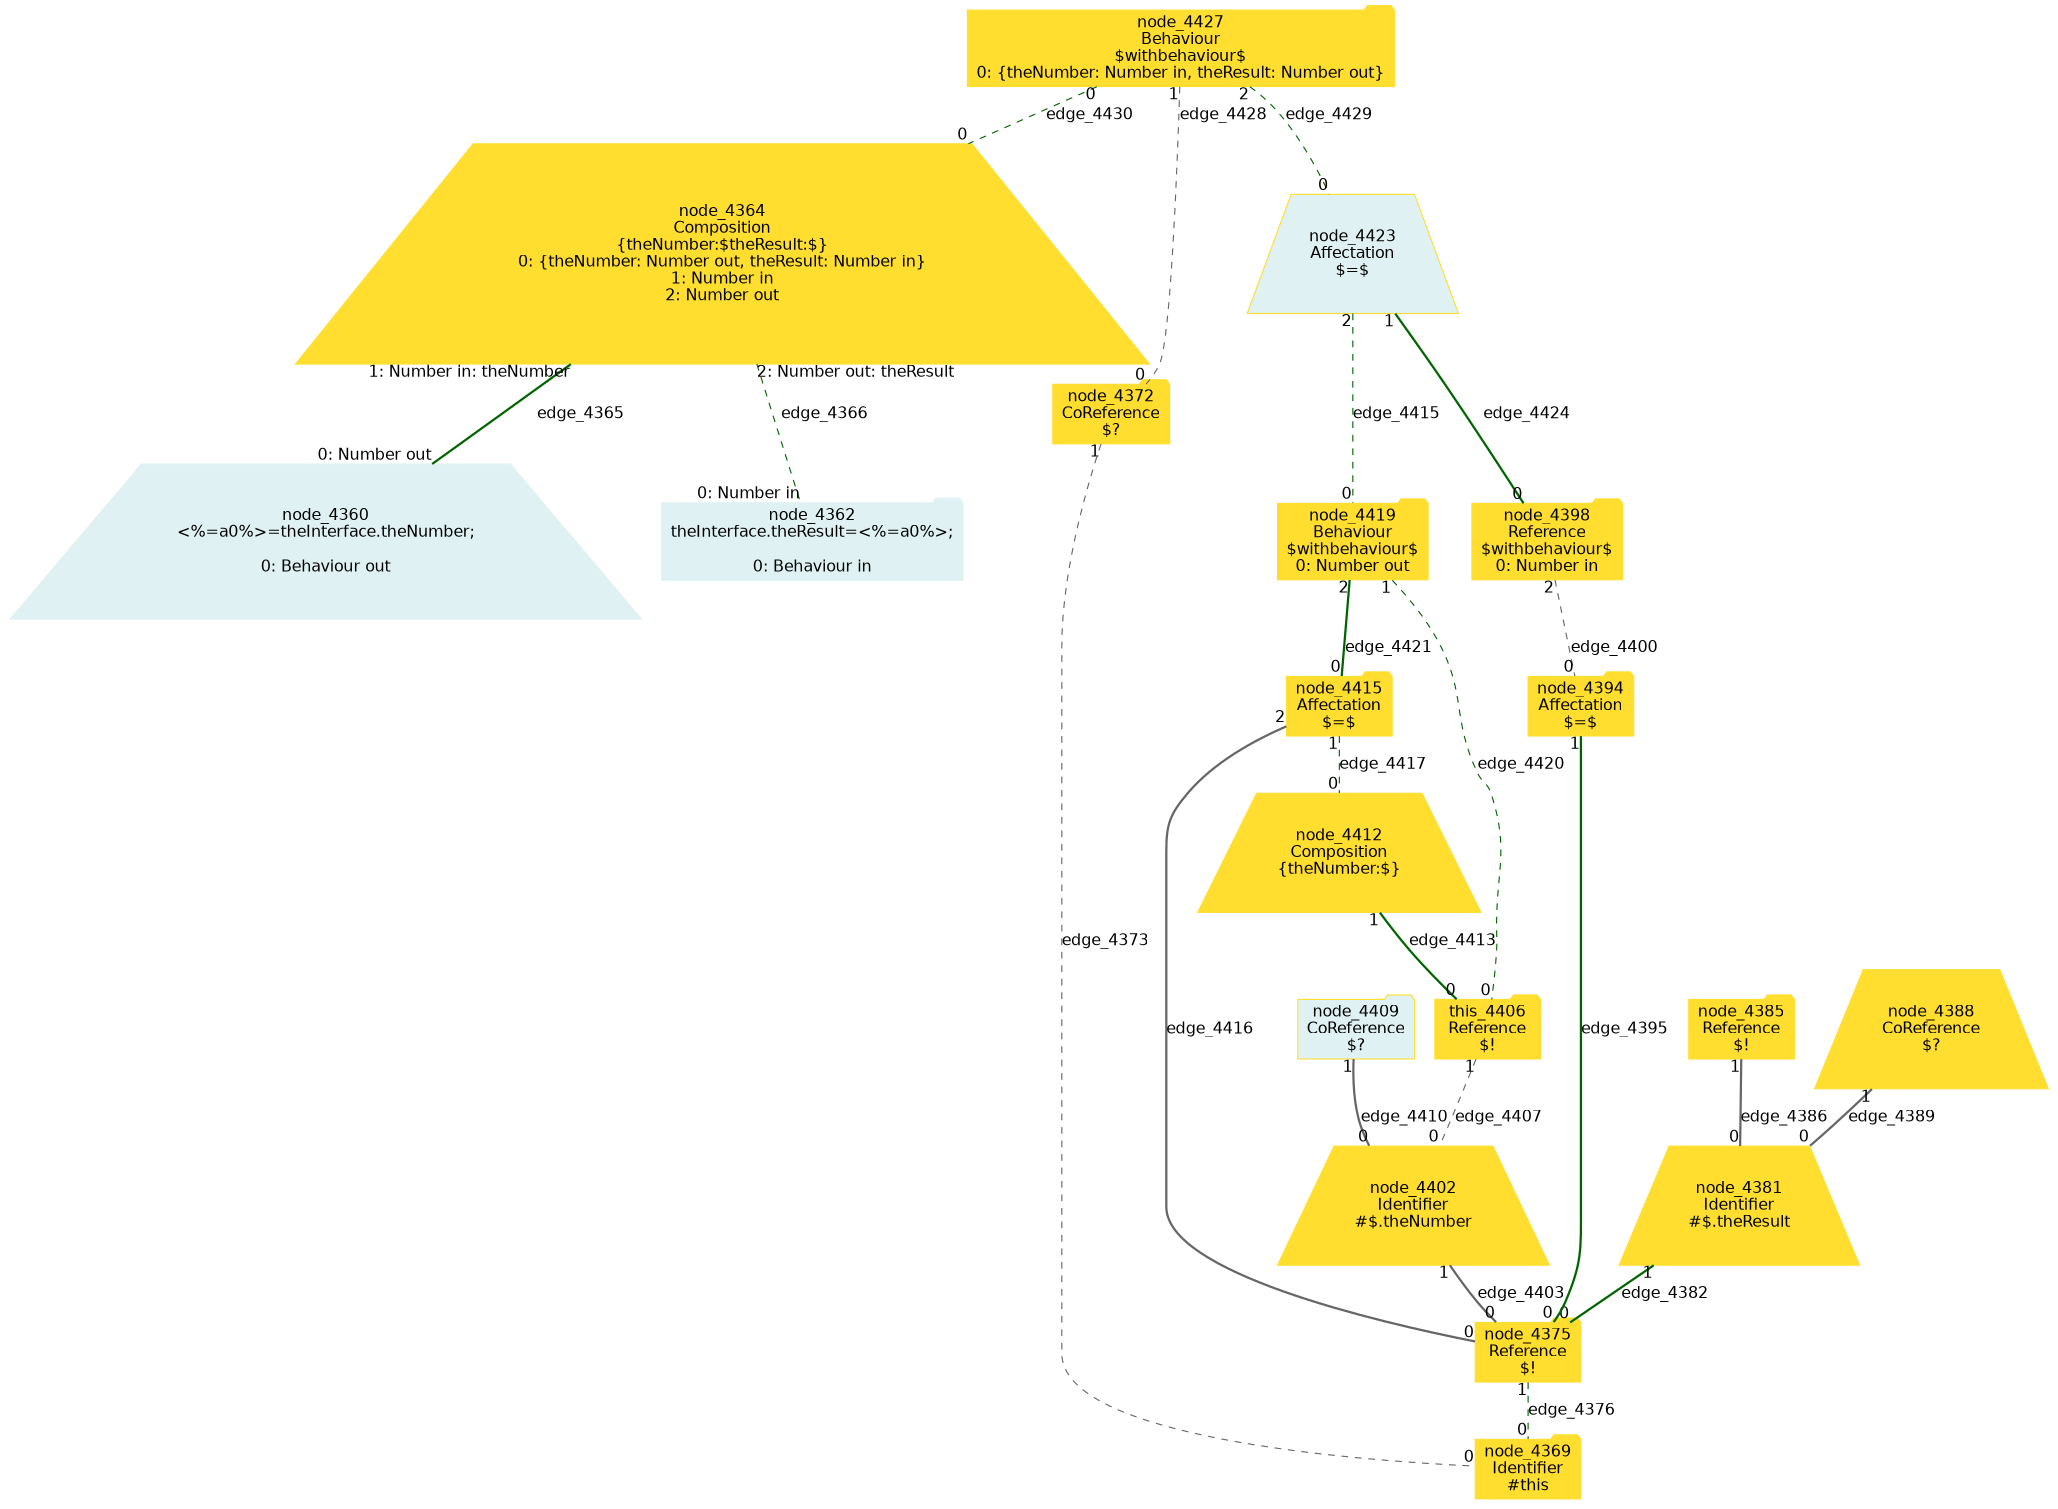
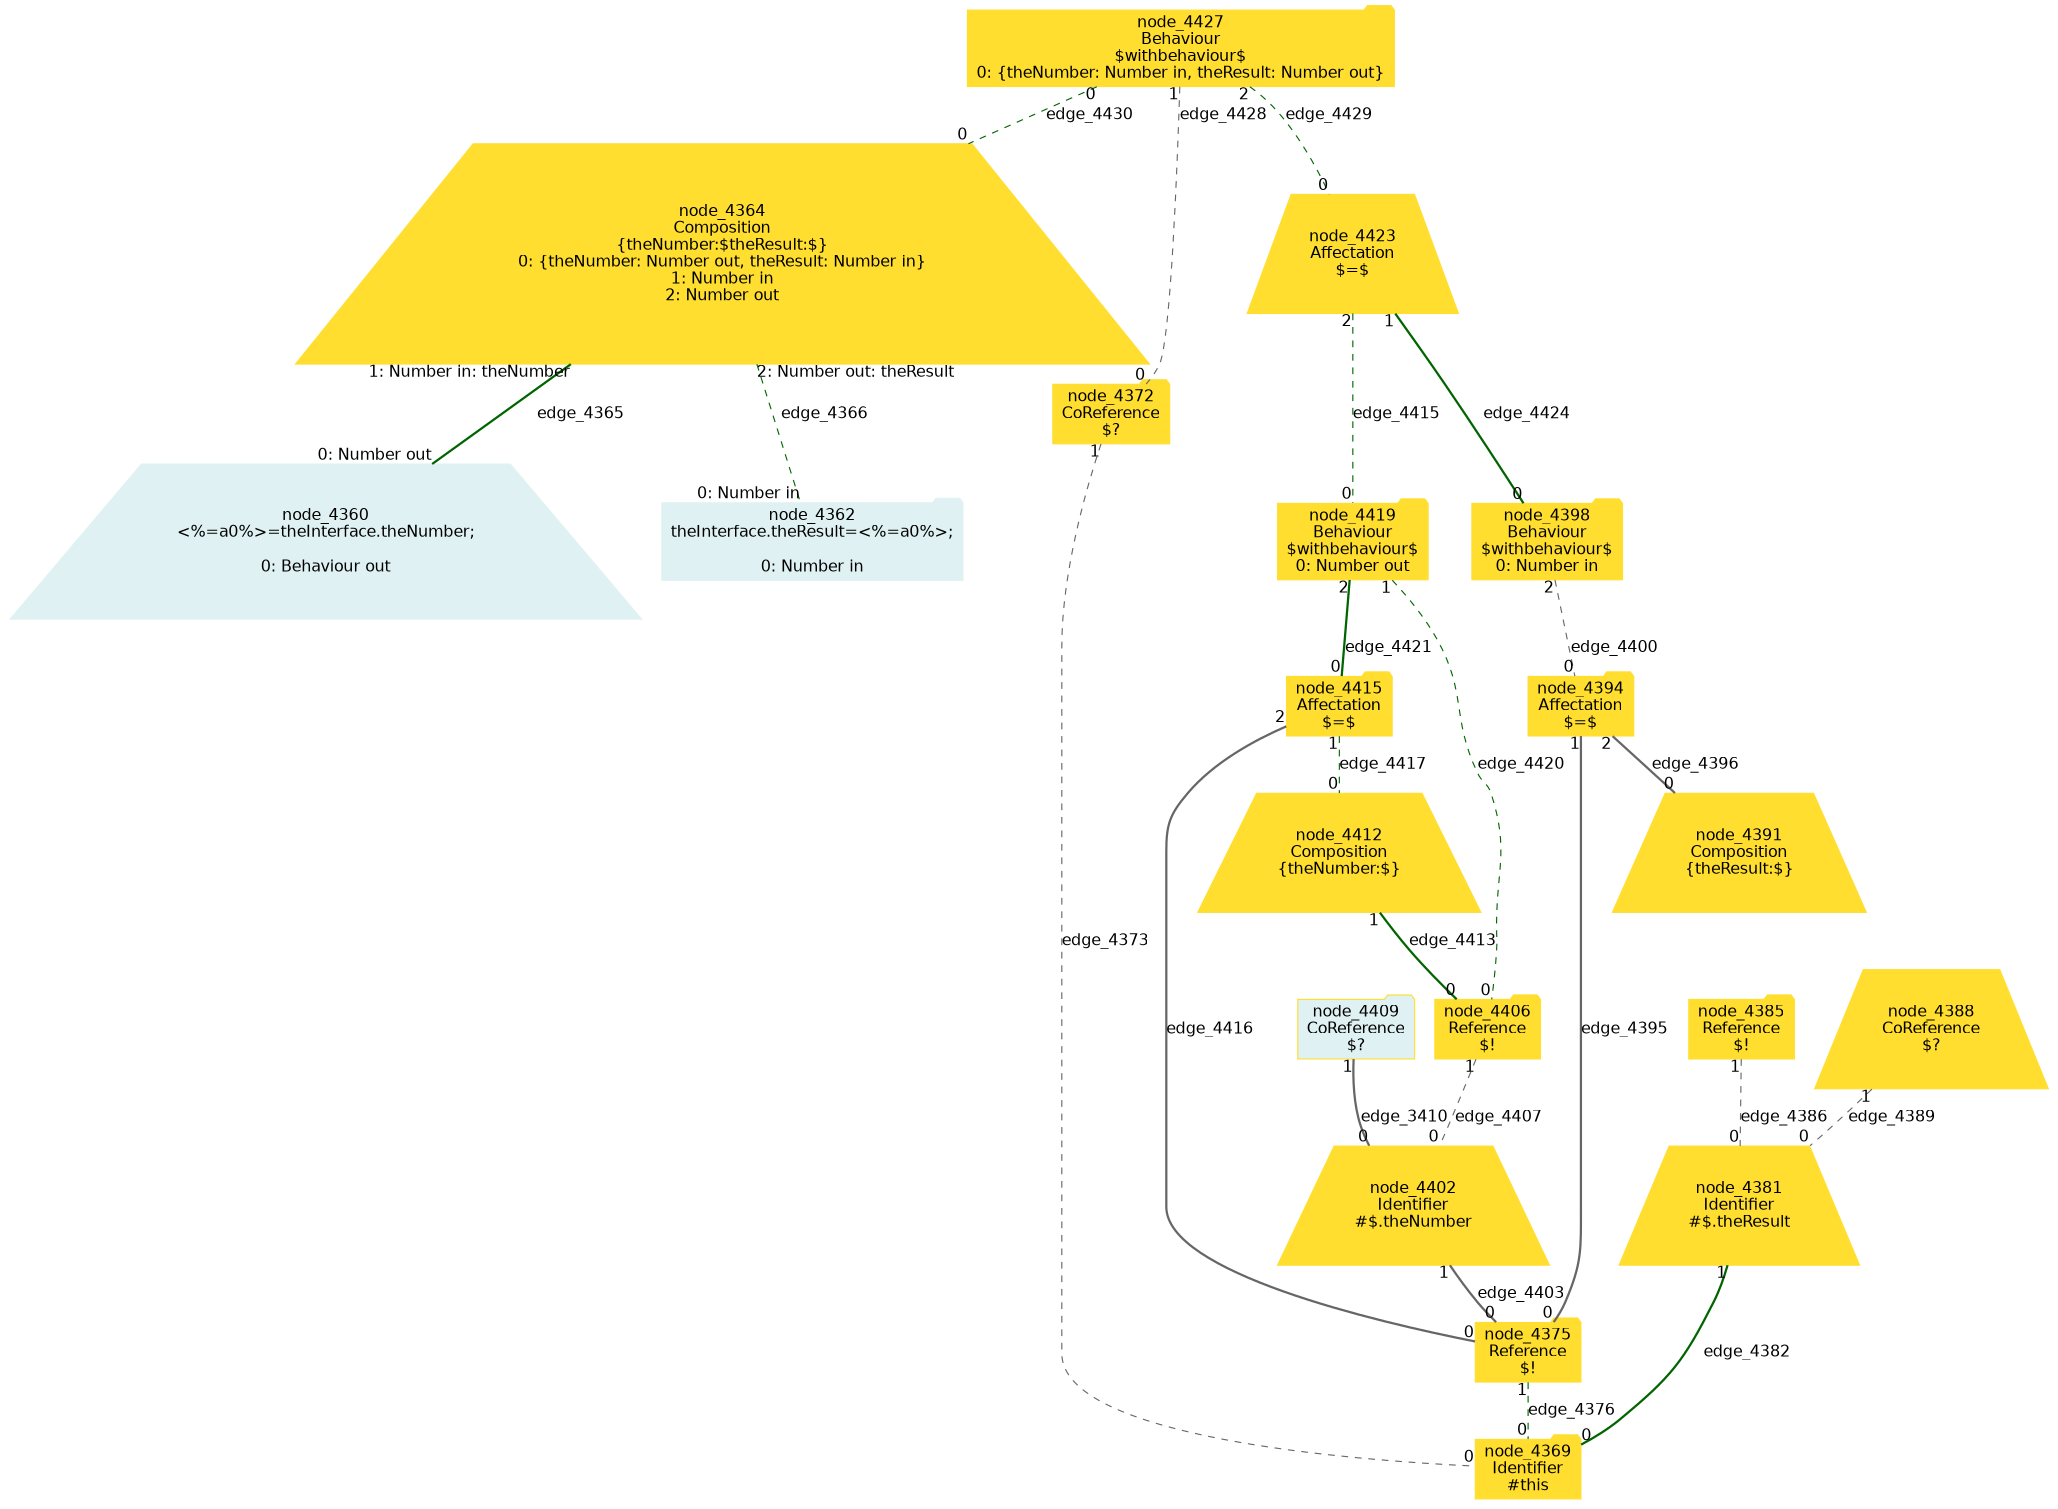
node "node_4423 Affectation $=$": fillcolor #dff1f2 -> #ffde2f
node "node_4362 theInterface.theResult=<%=a0%>; 0: Behaviour in": label "node_4362 theInterface.theResult=<%=a0%>; 0: Behaviour in" -> "node_4362 theInterface.theResult=<%=a0%>; 0: Number in"
node "node_4398 Reference $withbehaviour$ 0: Number in": label "node_4398 Reference $withbehaviour$ 0: Number in" -> "node_4398 Behaviour $withbehaviour$ 0: Number in"
node "node_4391 Composition {theResult:$}": added
node "this_4406 Reference $!": label "this_4406 Reference $!" -> "node_4406 Reference $!"
edge "node_4394 Affectation $=$" -- "node_4375 Reference $!": color darkgreen -> gray40
edge "node_4385 Reference $!" -- "node_4381 Identifier #$.theResult": style bold -> dashed
edge "node_4409 CoReference $?" -- "node_4402 Identifier #$.theNumber": label "edge_4410" -> "edge_3410"
edge "node_4388 CoReference $?" -- "node_4381 Identifier #$.theResult": style bold -> dashed
edge "node_4381 Identifier #$.theResult" -- "node_4375 Reference $!": now "node_4381 Identifier #$.theResult" -- "node_4369 Identifier #this"
